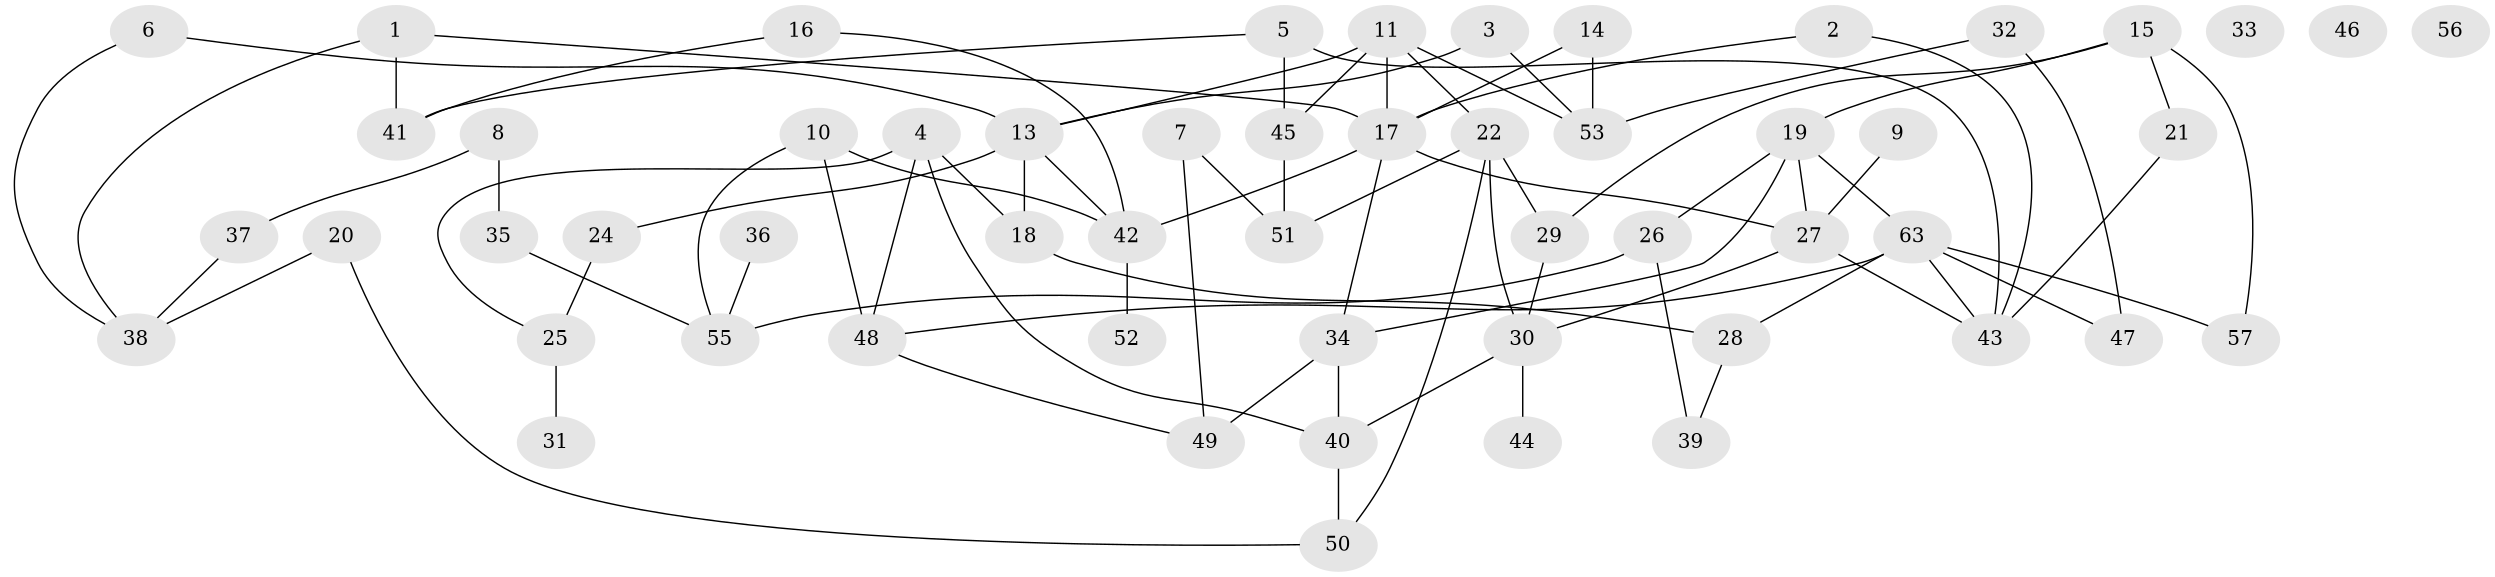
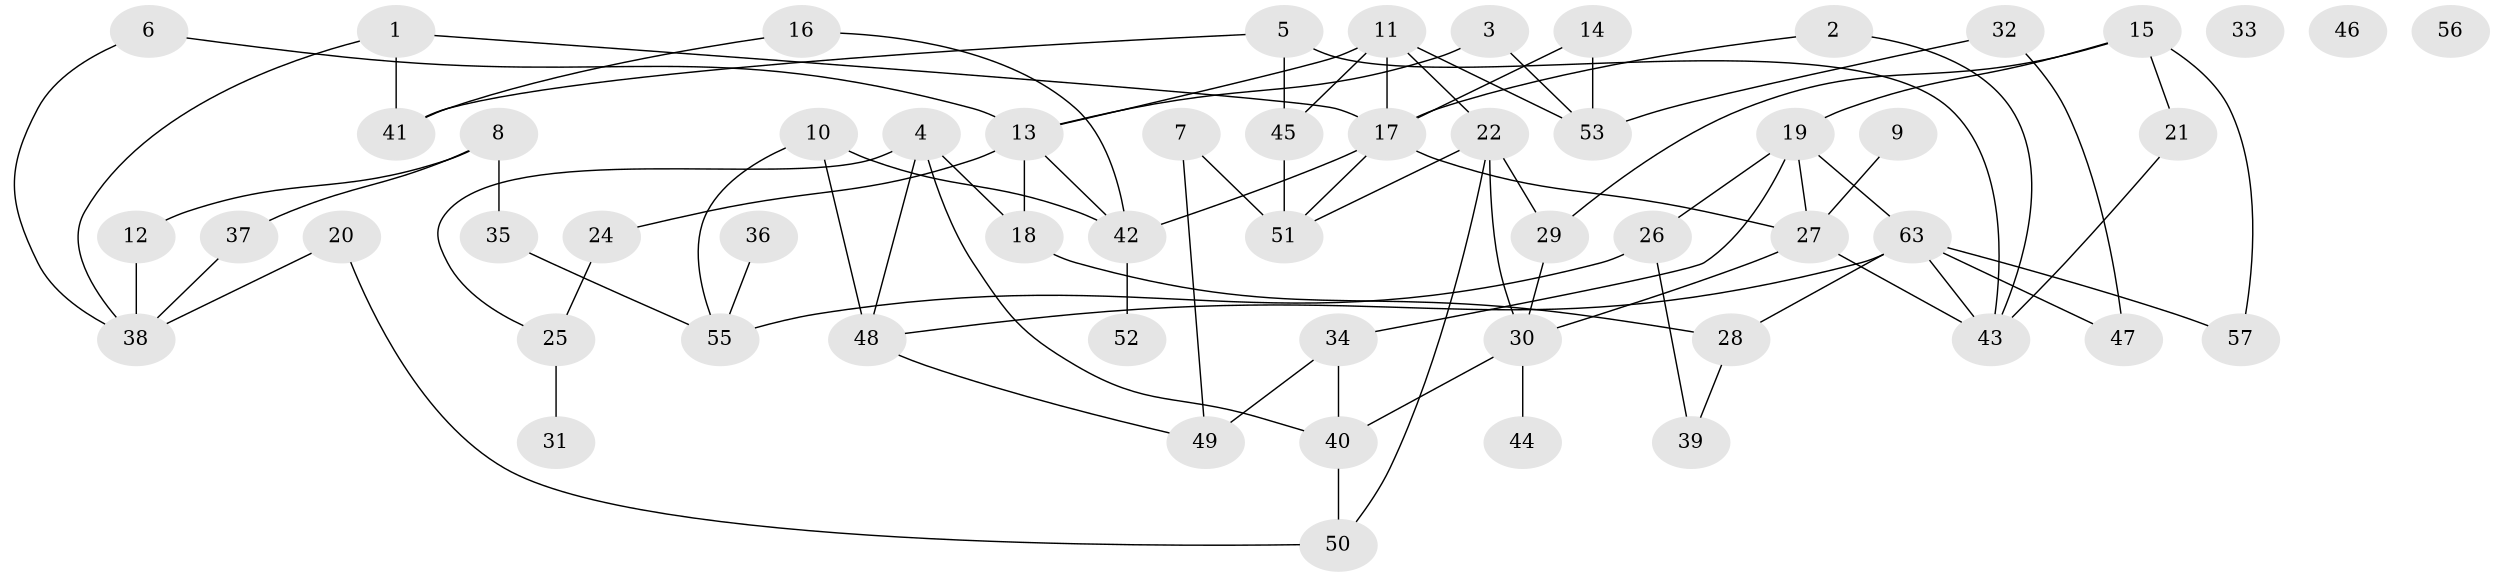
node "12": added
edge "17" -- "34": now "17" -- "51"
